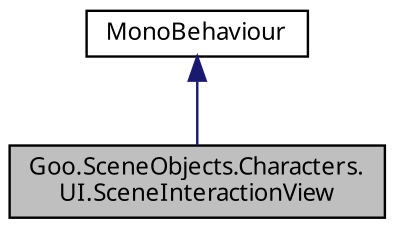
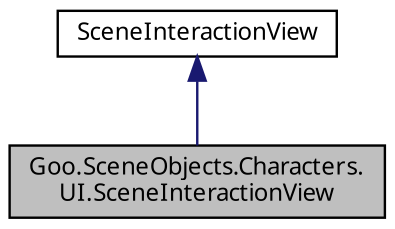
node "MonoBehaviour": label "MonoBehaviour" -> "SceneInteractionView"
